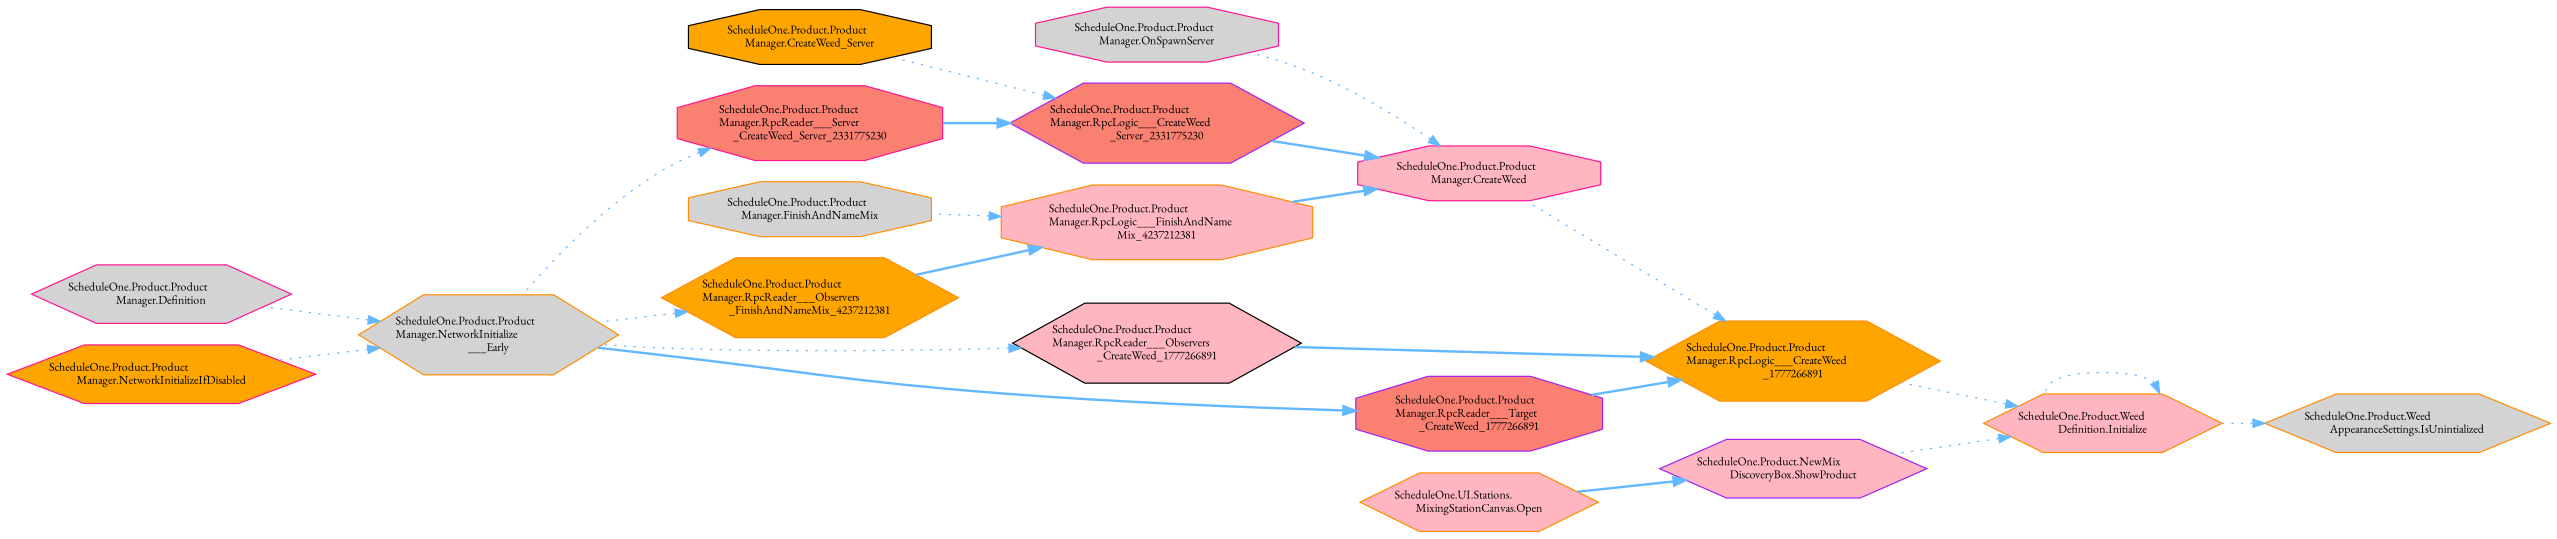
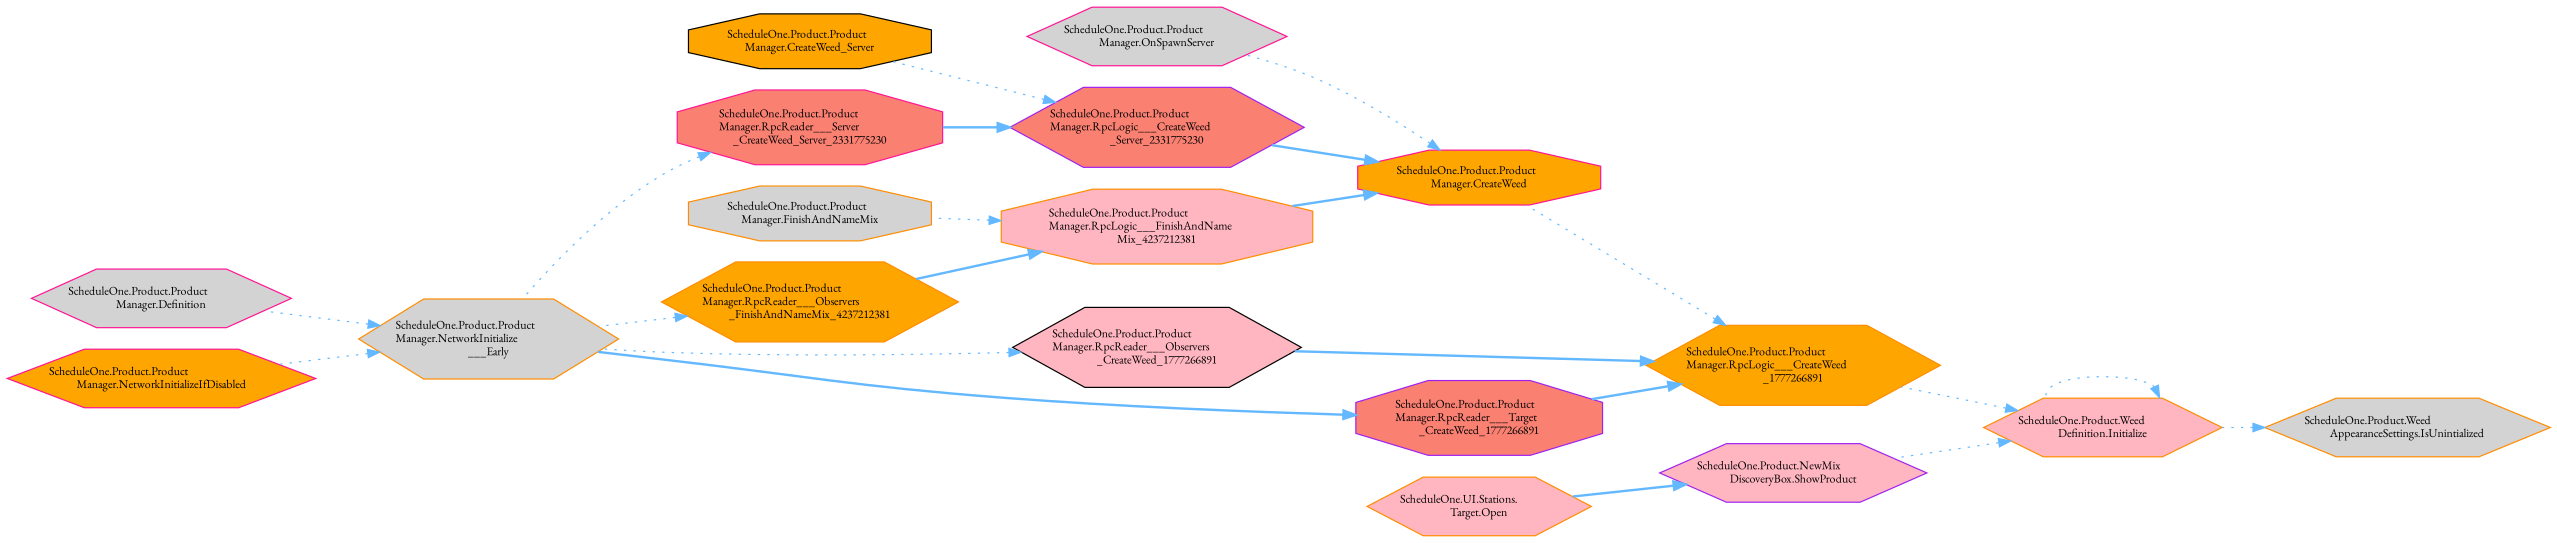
node "ScheduleOne.Product.Product Manager.OnSpawnServer": shape octagon -> hexagon
node "ScheduleOne.Product.Product Manager.CreateWeed": fillcolor lightpink -> orange
node "ScheduleOne.UI.Stations. MixingStationCanvas.Open": label "ScheduleOne.UI.Stations. MixingStationCanvas.Open" -> "ScheduleOne.UI.Stations. Target.Open"
